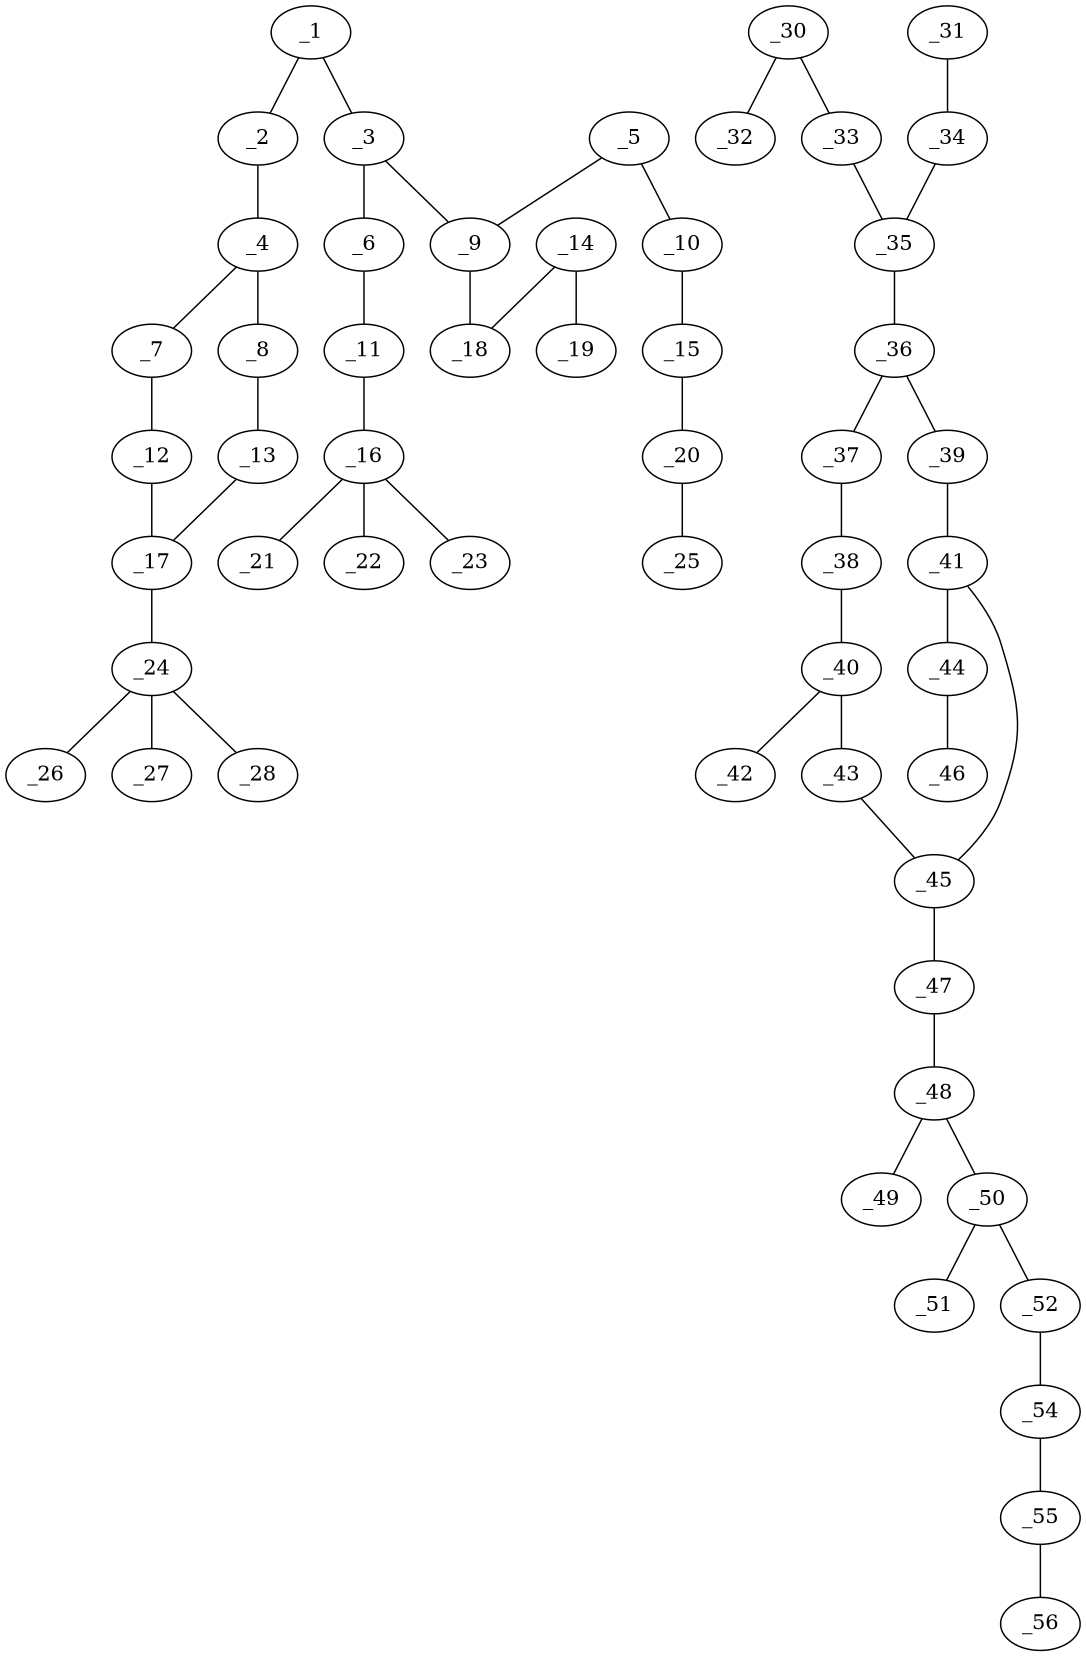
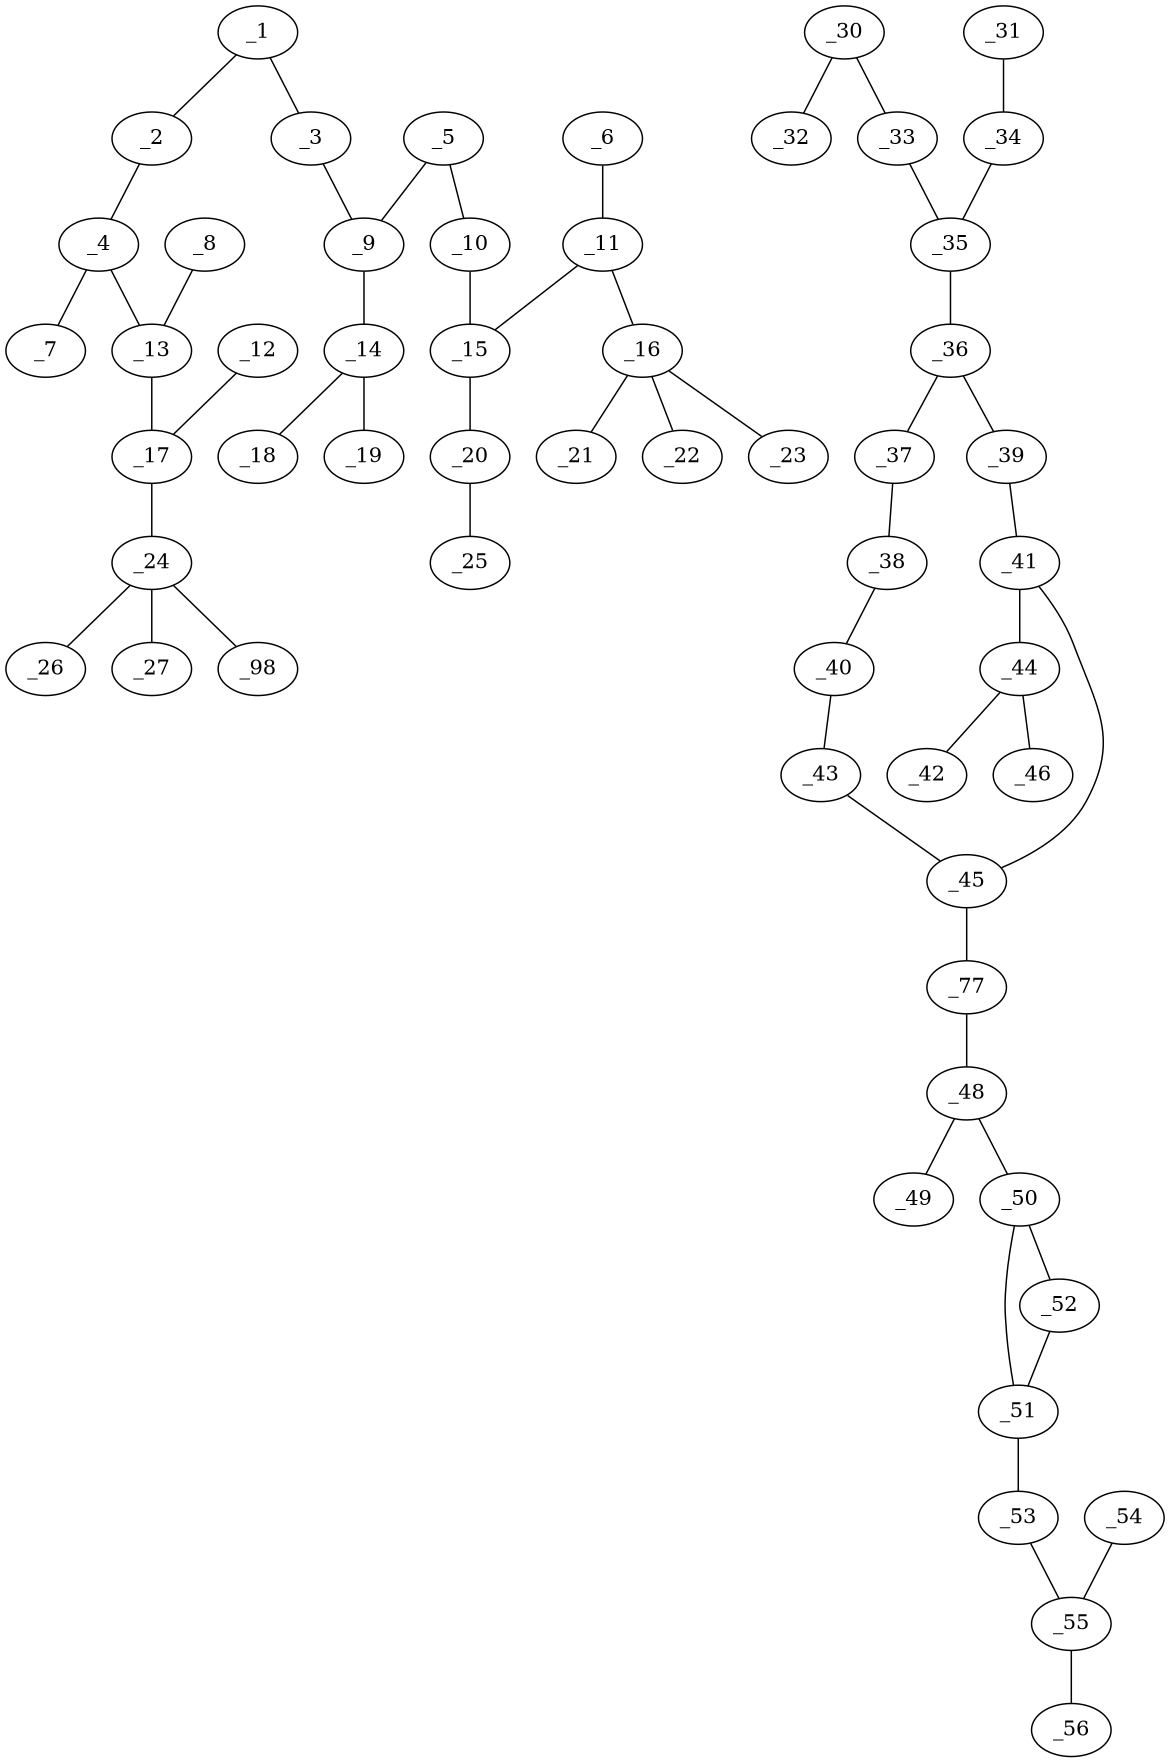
edge "_3" -- "_6": removed
edge "_4" -- "_8": now "_4" -- "_13"
edge "_9" -- "_18": now "_9" -- "_14"
edge "_11" -- "_15": added
edge "_7" -- "_12": removed
edge "_40" -- "_42": now "_44" -- "_42"
node "_28": label "_28" -> "_98"
node "_47": label "_47" -> "_77"
edge "_52" -- "_54": now "_52" -- "_51"
node "_53": added
